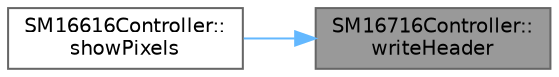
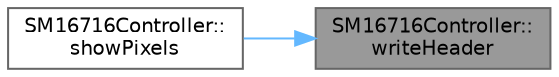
node "SM16616Controller:: showPixels": label "SM16616Controller:: showPixels" -> "SM16716Controller:: showPixels"
